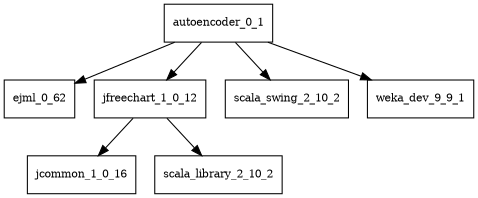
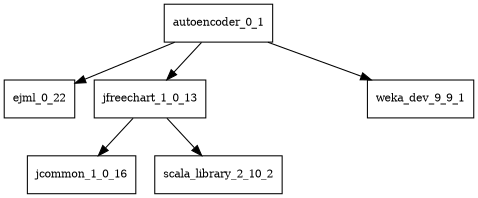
node "ejml_0_62": label "ejml_0_62" -> "ejml_0_22"
node "jfreechart_1_0_12": label "jfreechart_1_0_12" -> "jfreechart_1_0_13"
node "scala_swing_2_10_2": removed
